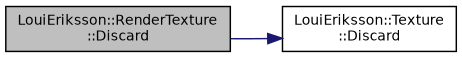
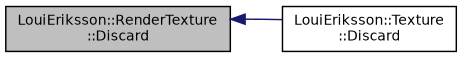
edge "LouiEriksson::RenderTexture ::Discard" -> "LouiEriksson::Texture ::Discard": reversed
